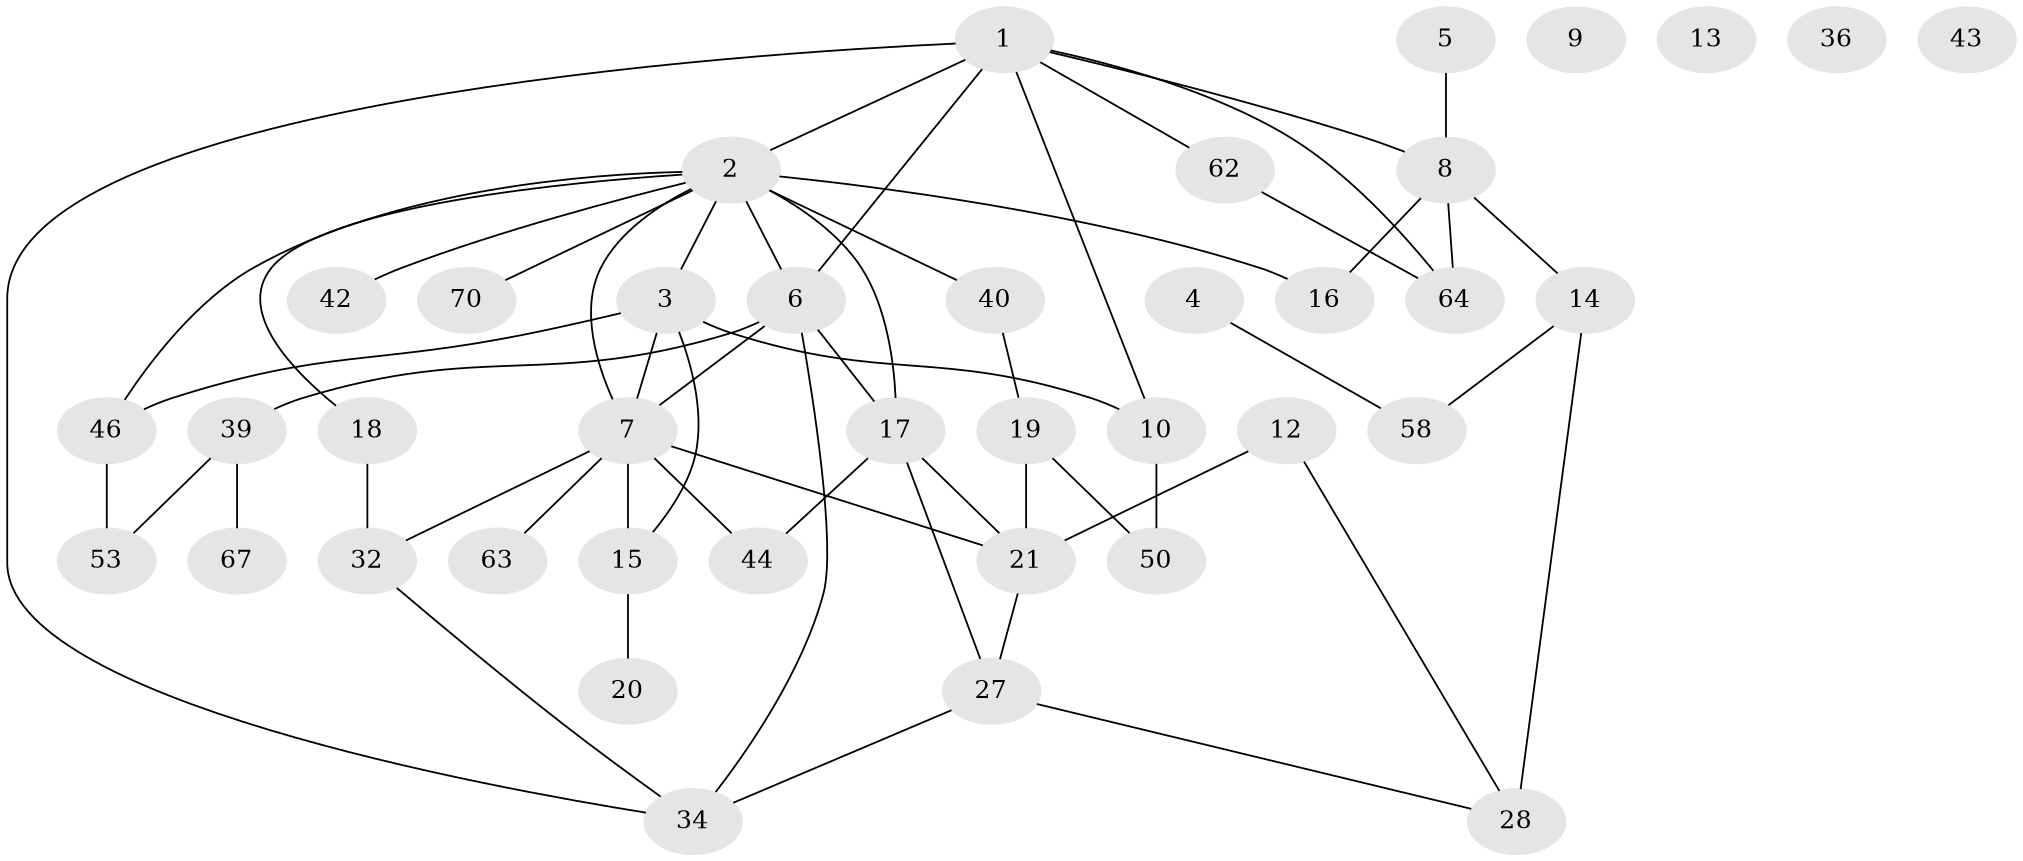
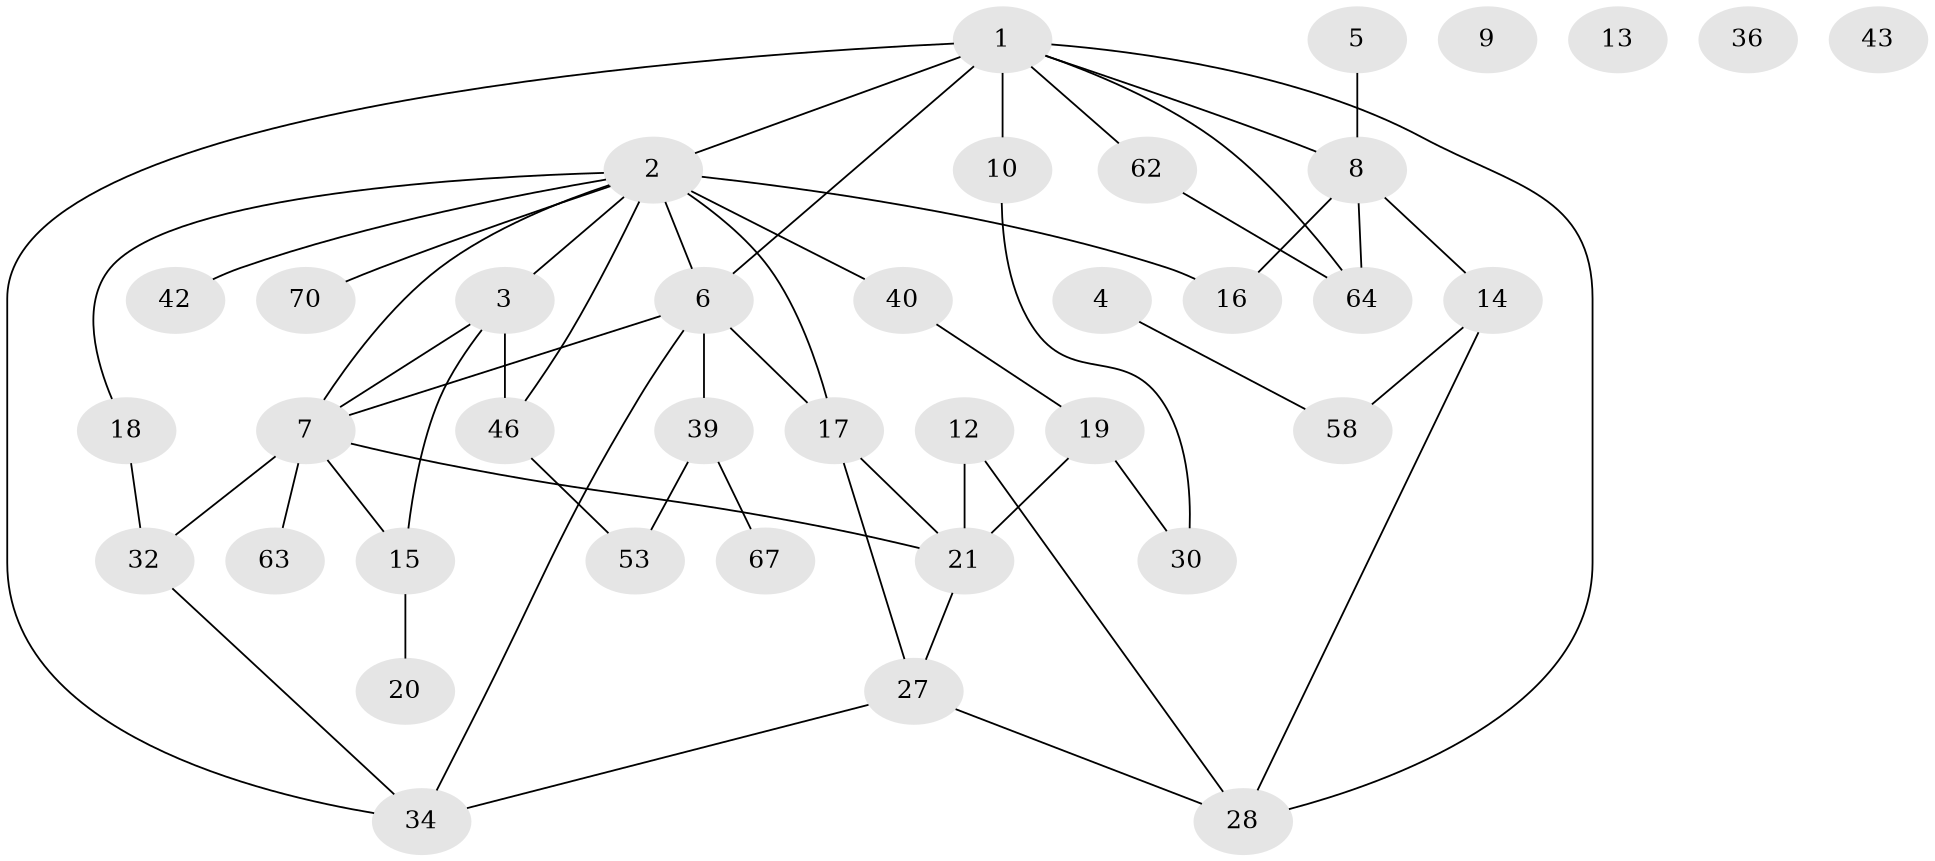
edge "1" -- "28": added
edge "3" -- "10": removed
node "44": removed
node "50": label "50" -> "30"
